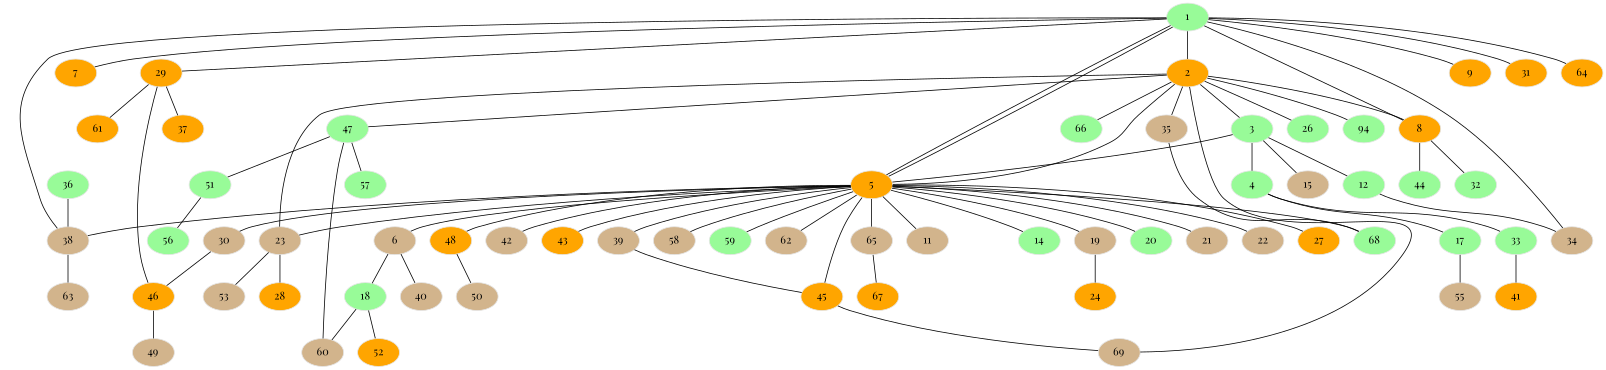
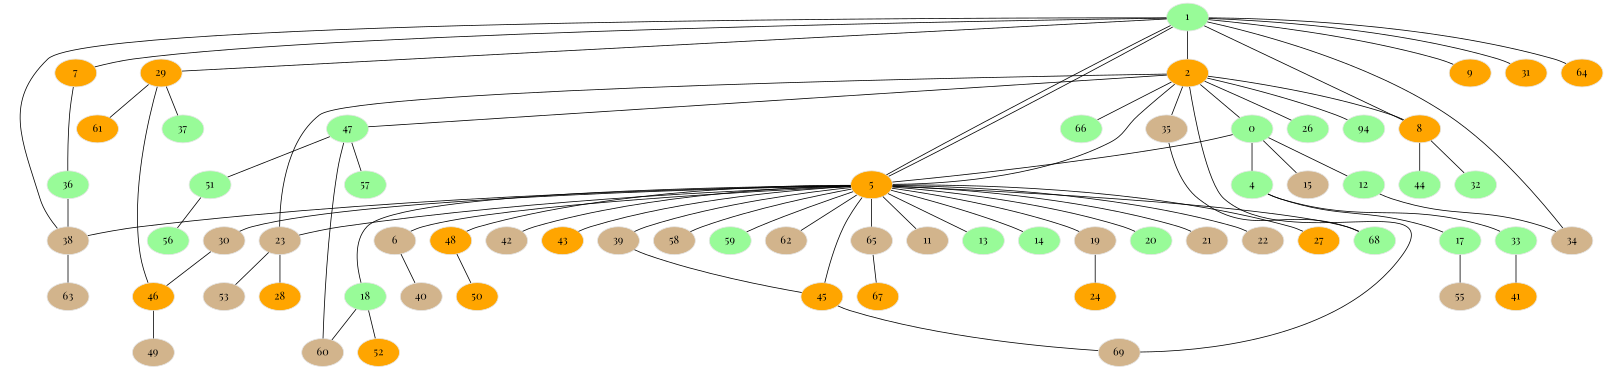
edge "7" -- "36": added
node "37": fillcolor orange -> palegreen
node "3": label "3" -> "0"
node "13": added
edge "6" -- "18": now "5" -- "18"
node "50": fillcolor tan -> orange
